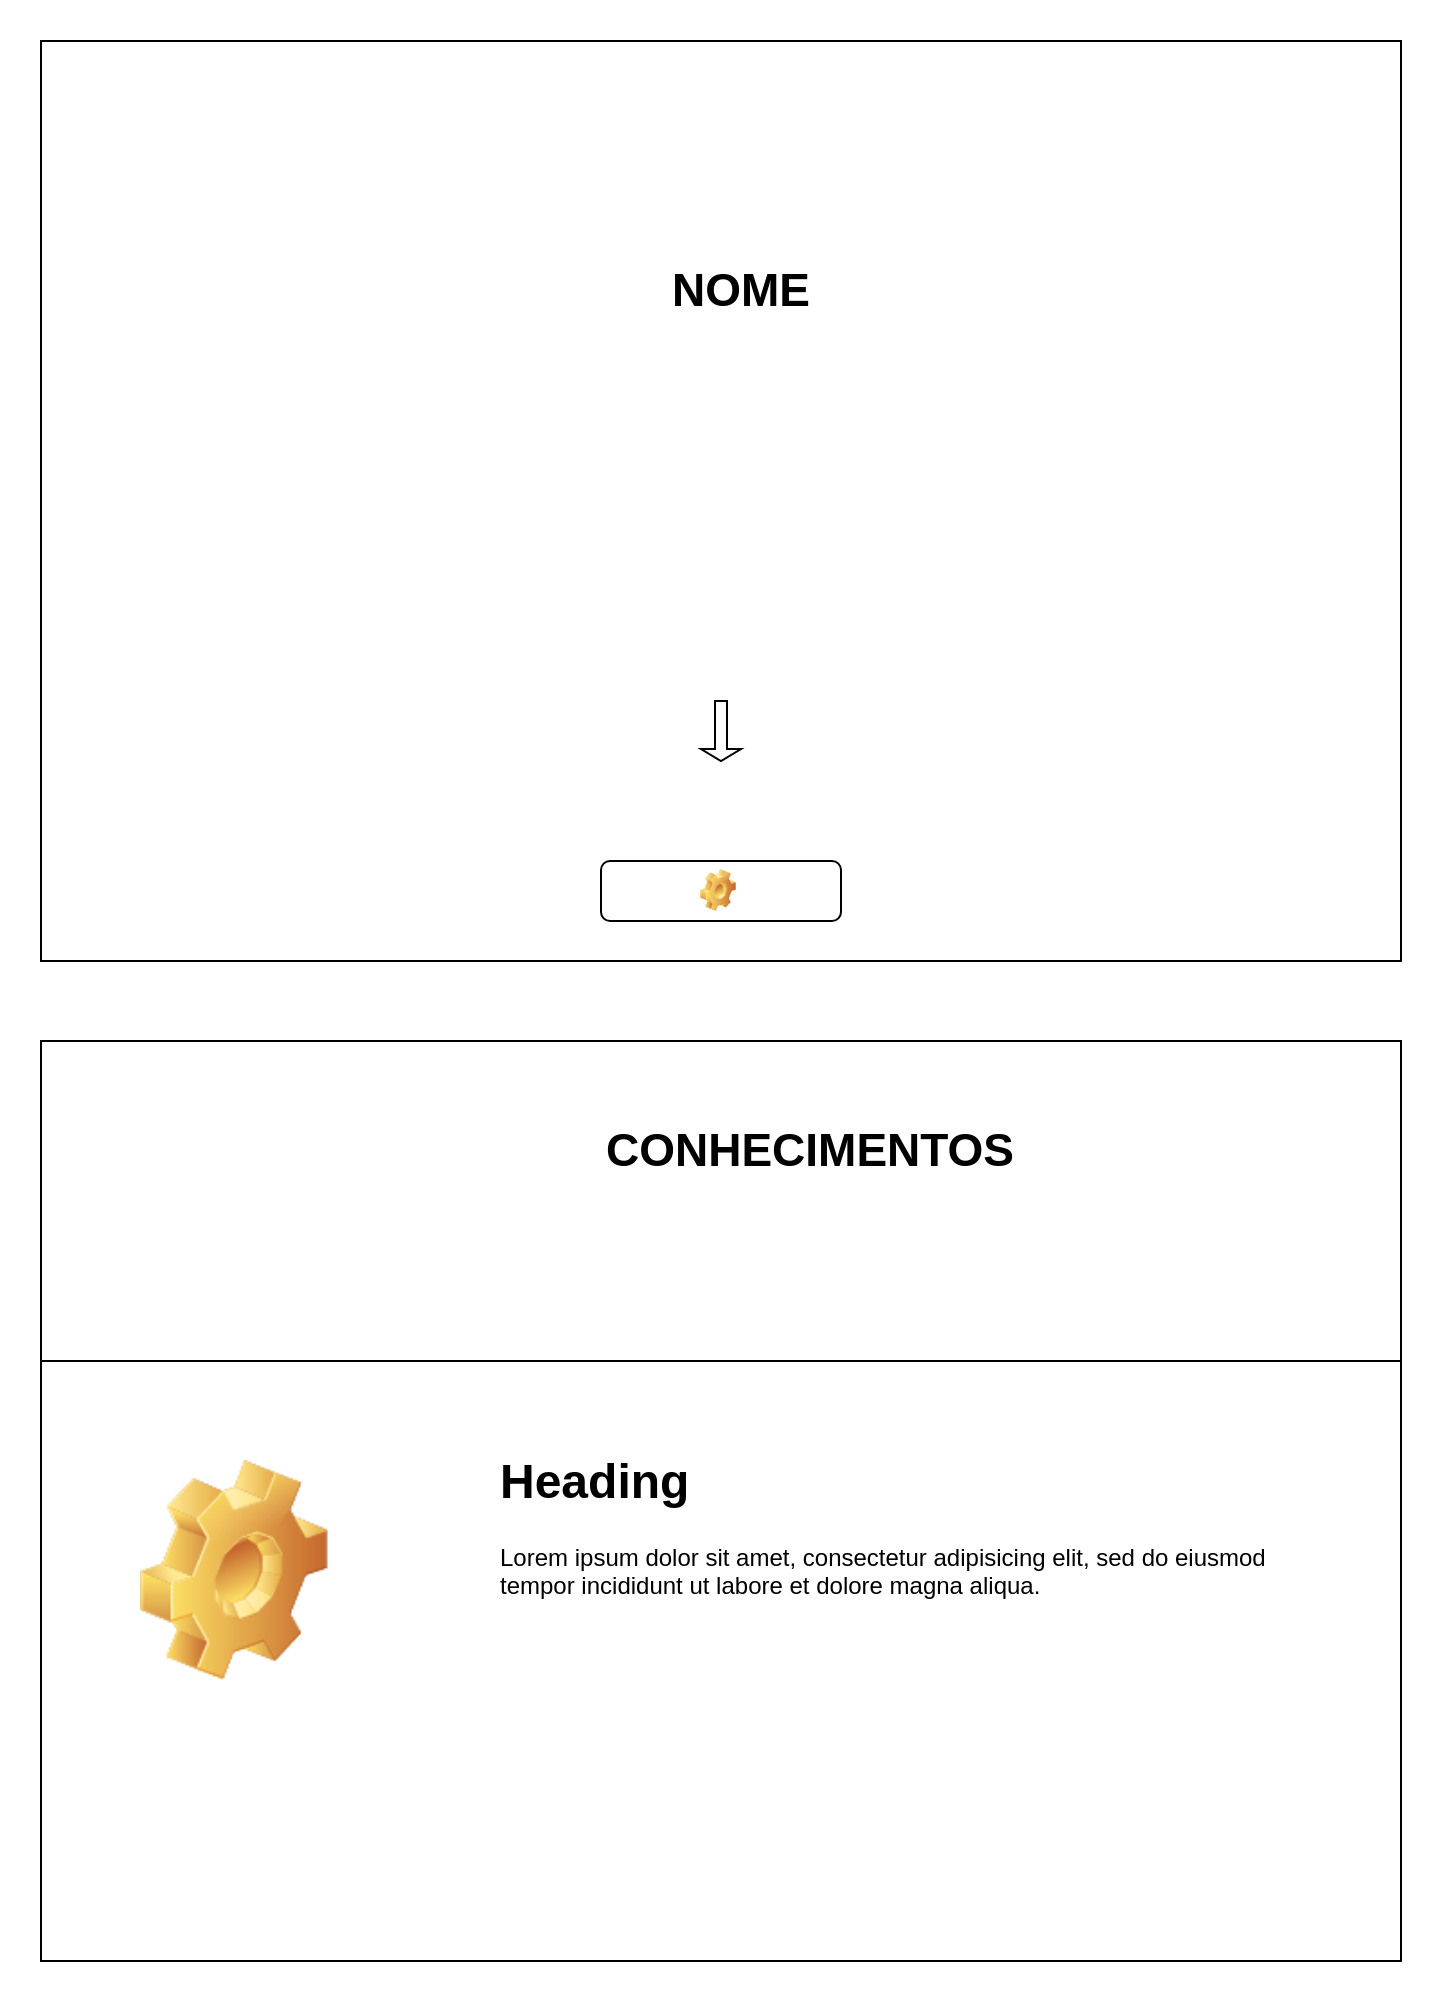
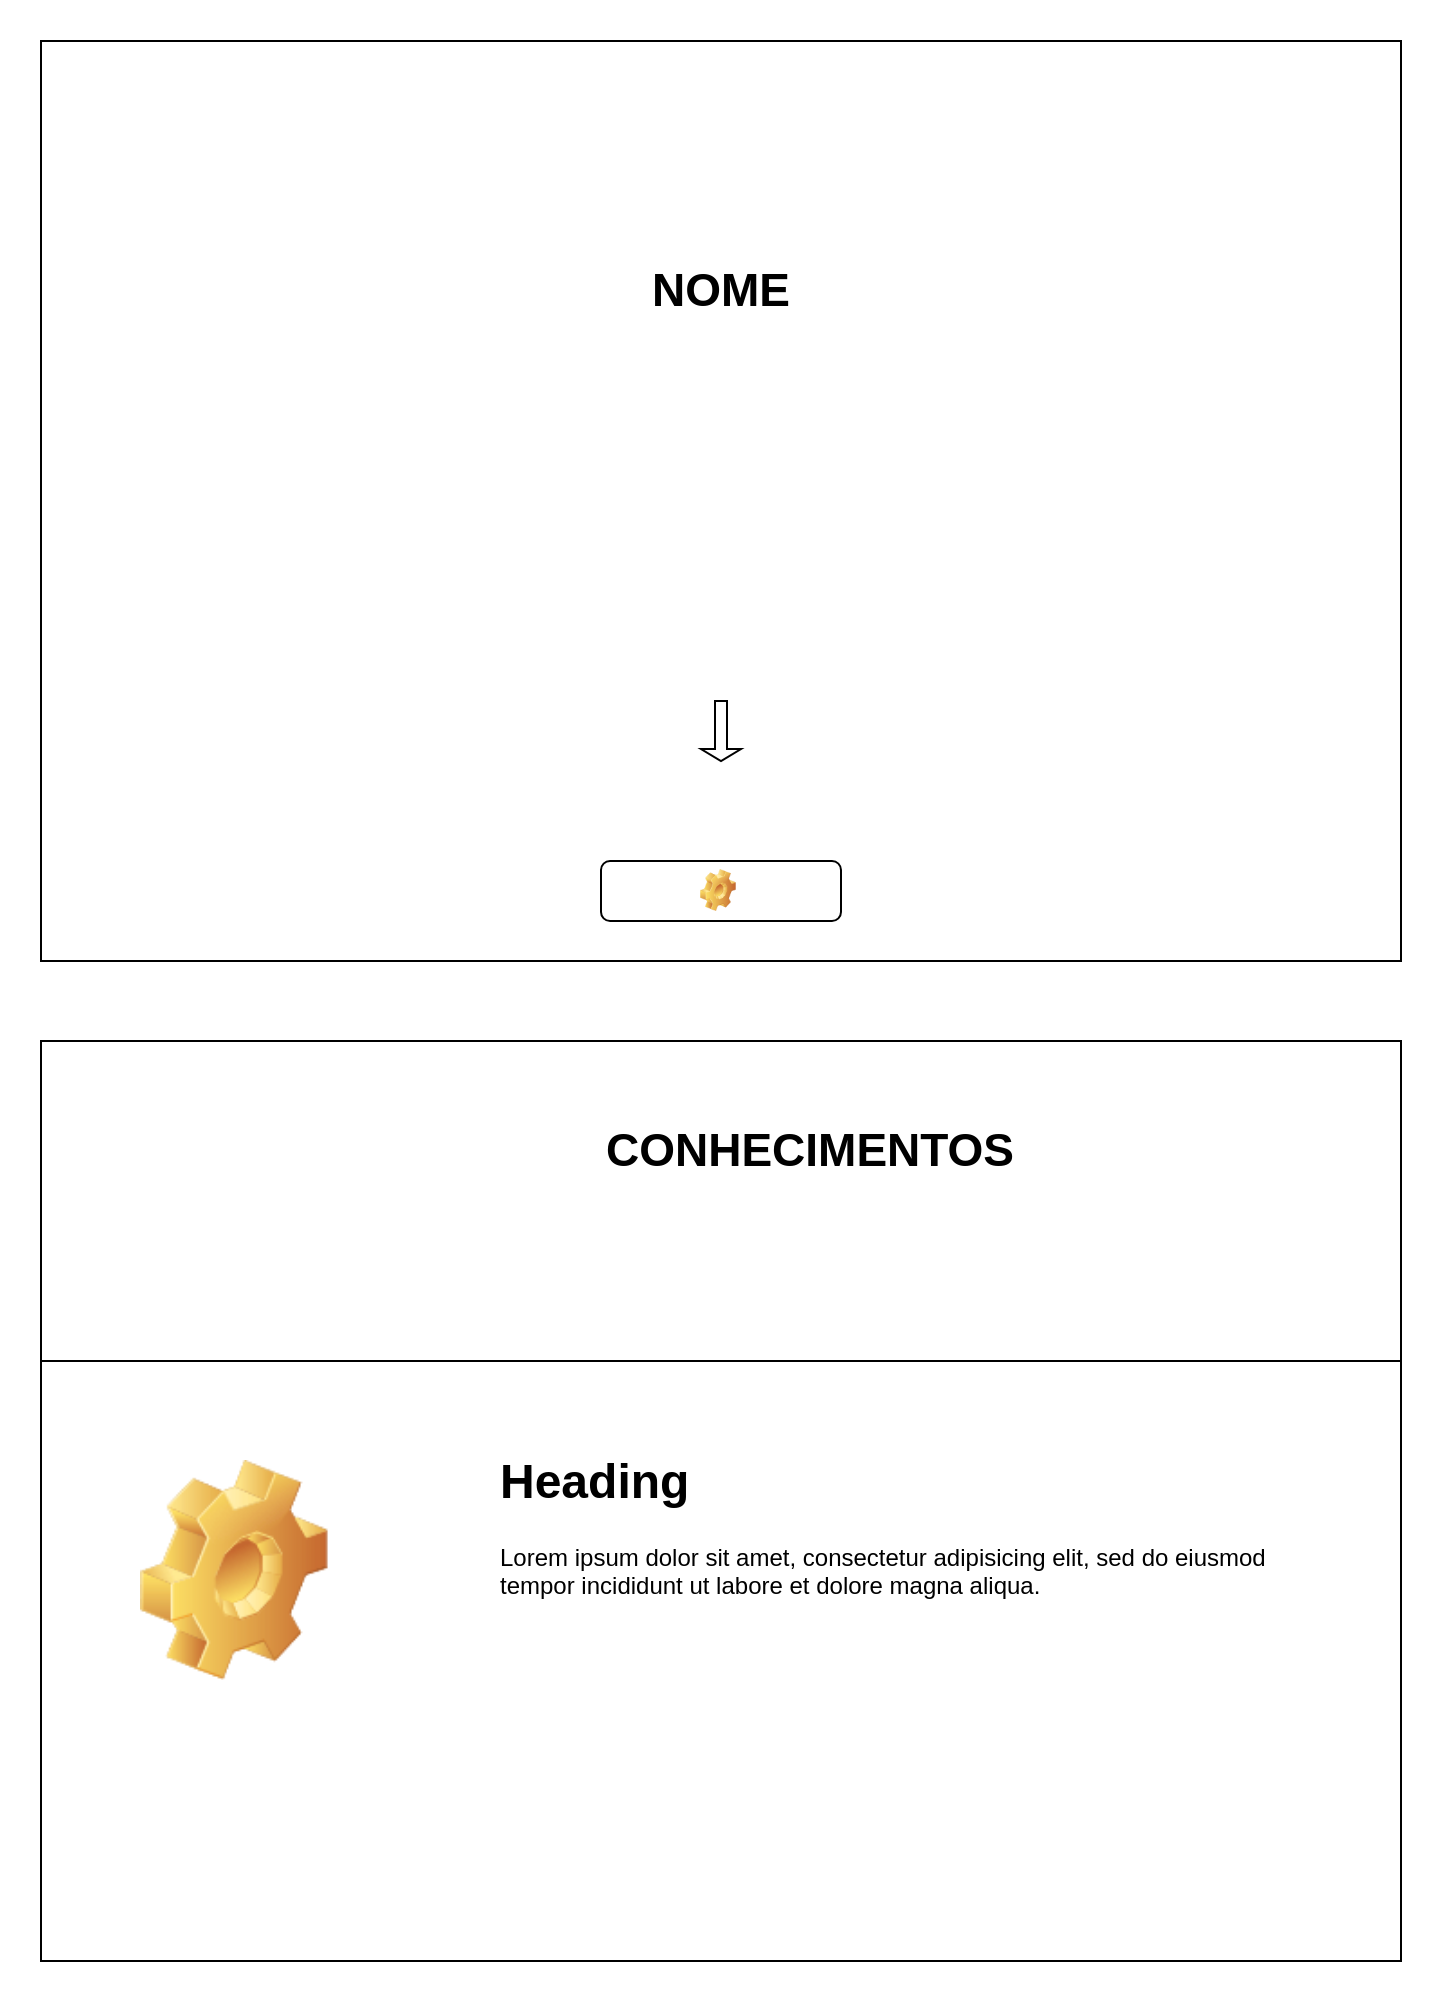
node "NOME": moved (741, 291) -> (721, 291)
